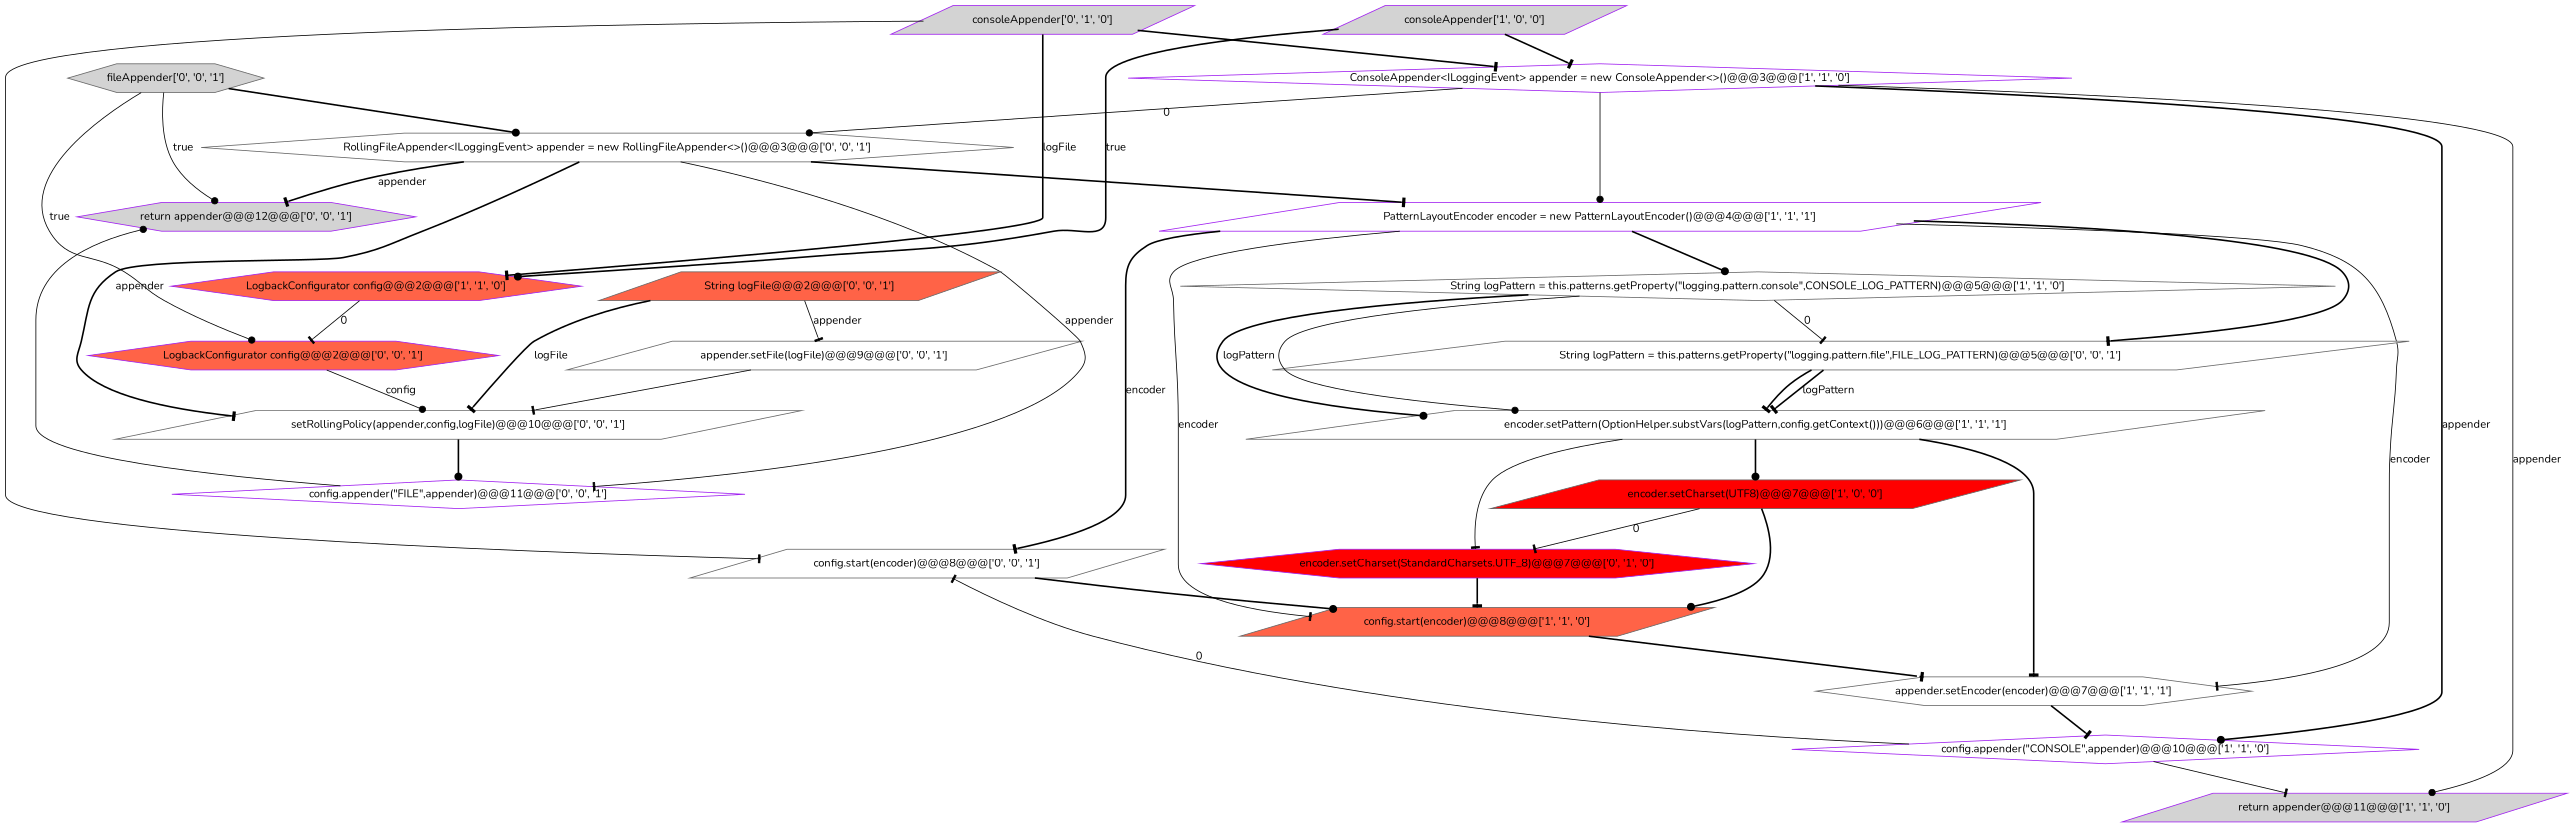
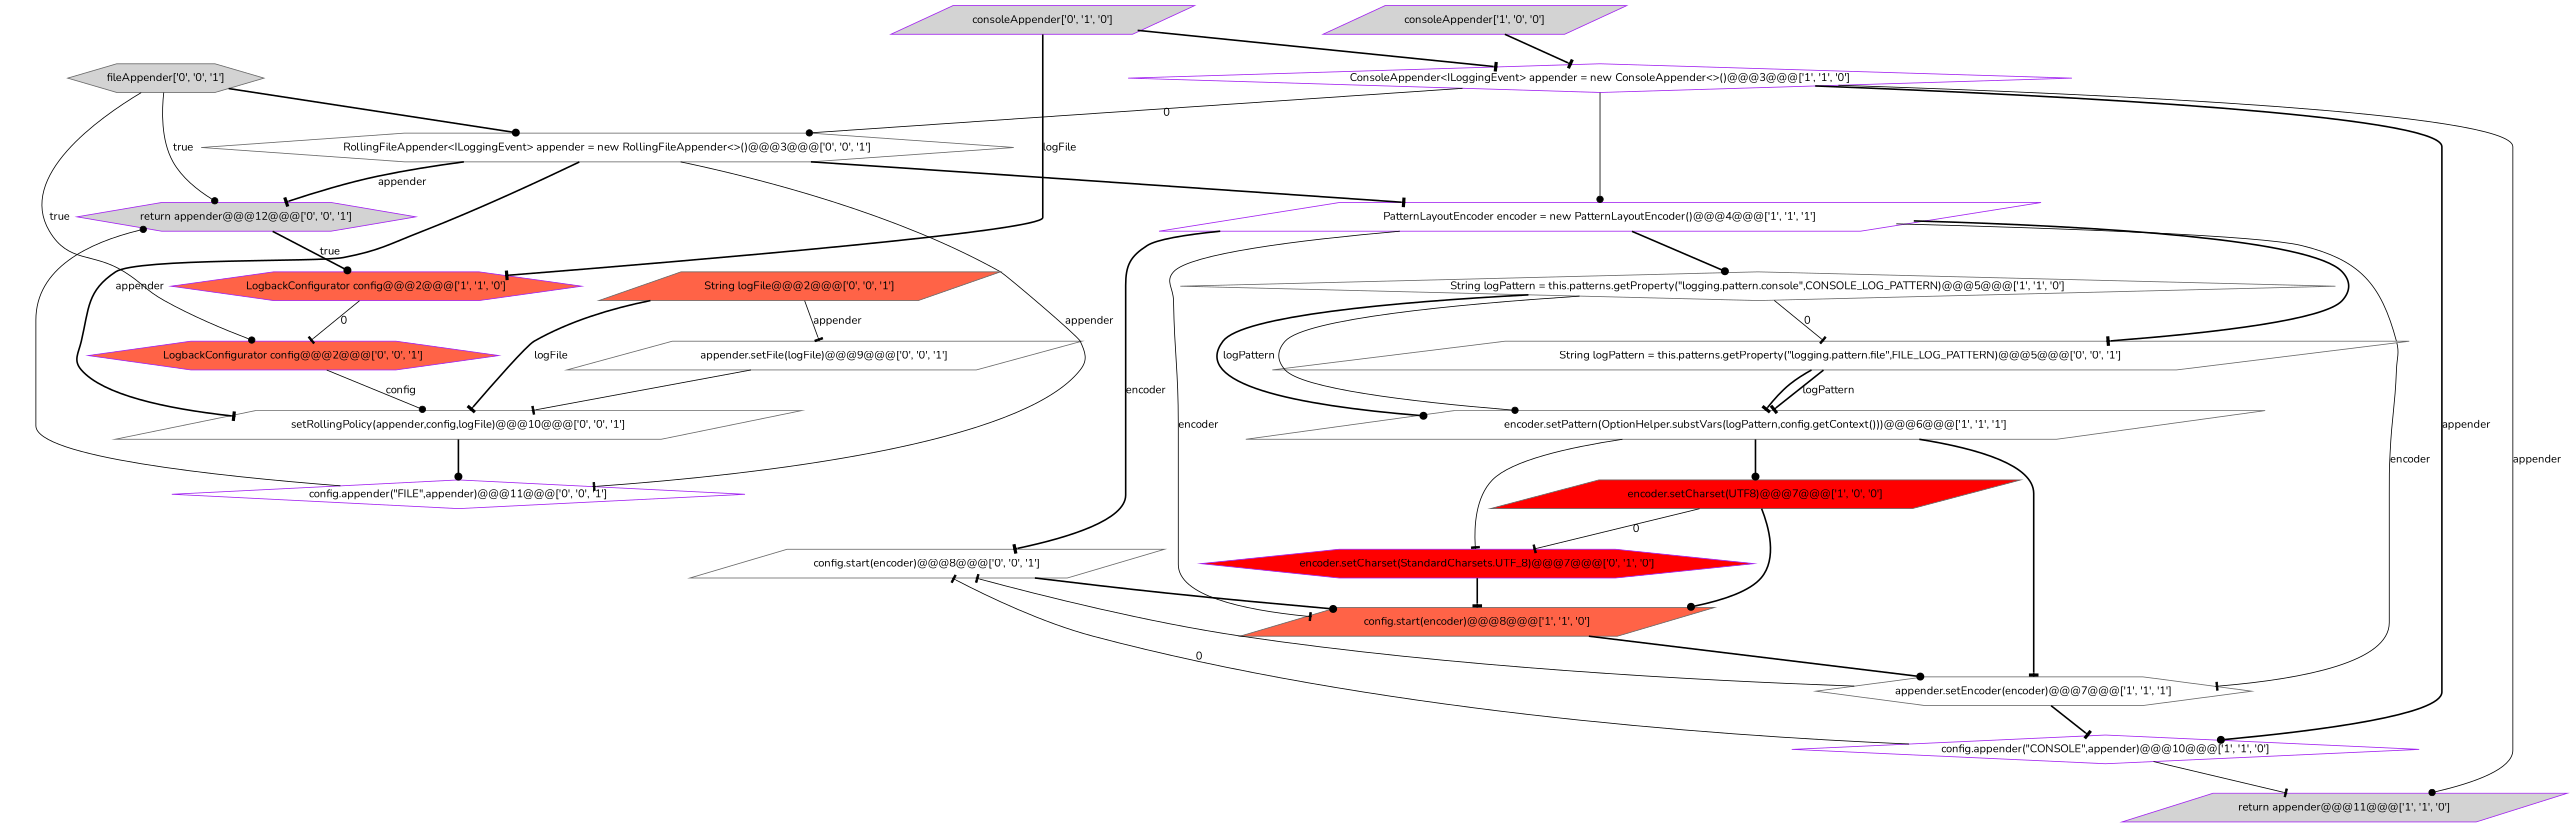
edge "consoleAppender['0', '1', '0']" -> "config.start(encoder)@@@8@@@['0', '0', '1']": now "appender.setEncoder(encoder)@@@7@@@['1', '1', '1']" -> "config.start(encoder)@@@8@@@['0', '0', '1']"
edge "consoleAppender['1', '0', '0']" -> "LogbackConfigurator config@@@2@@@['1', '1', '0']": now "return appender@@@12@@@['0', '0', '1']" -> "LogbackConfigurator config@@@2@@@['1', '1', '0']"
edge "config.start(encoder)@@@8@@@['1', '1', '0']" -> "appender.setEncoder(encoder)@@@7@@@['1', '1', '1']": arrowhead tee -> dot
